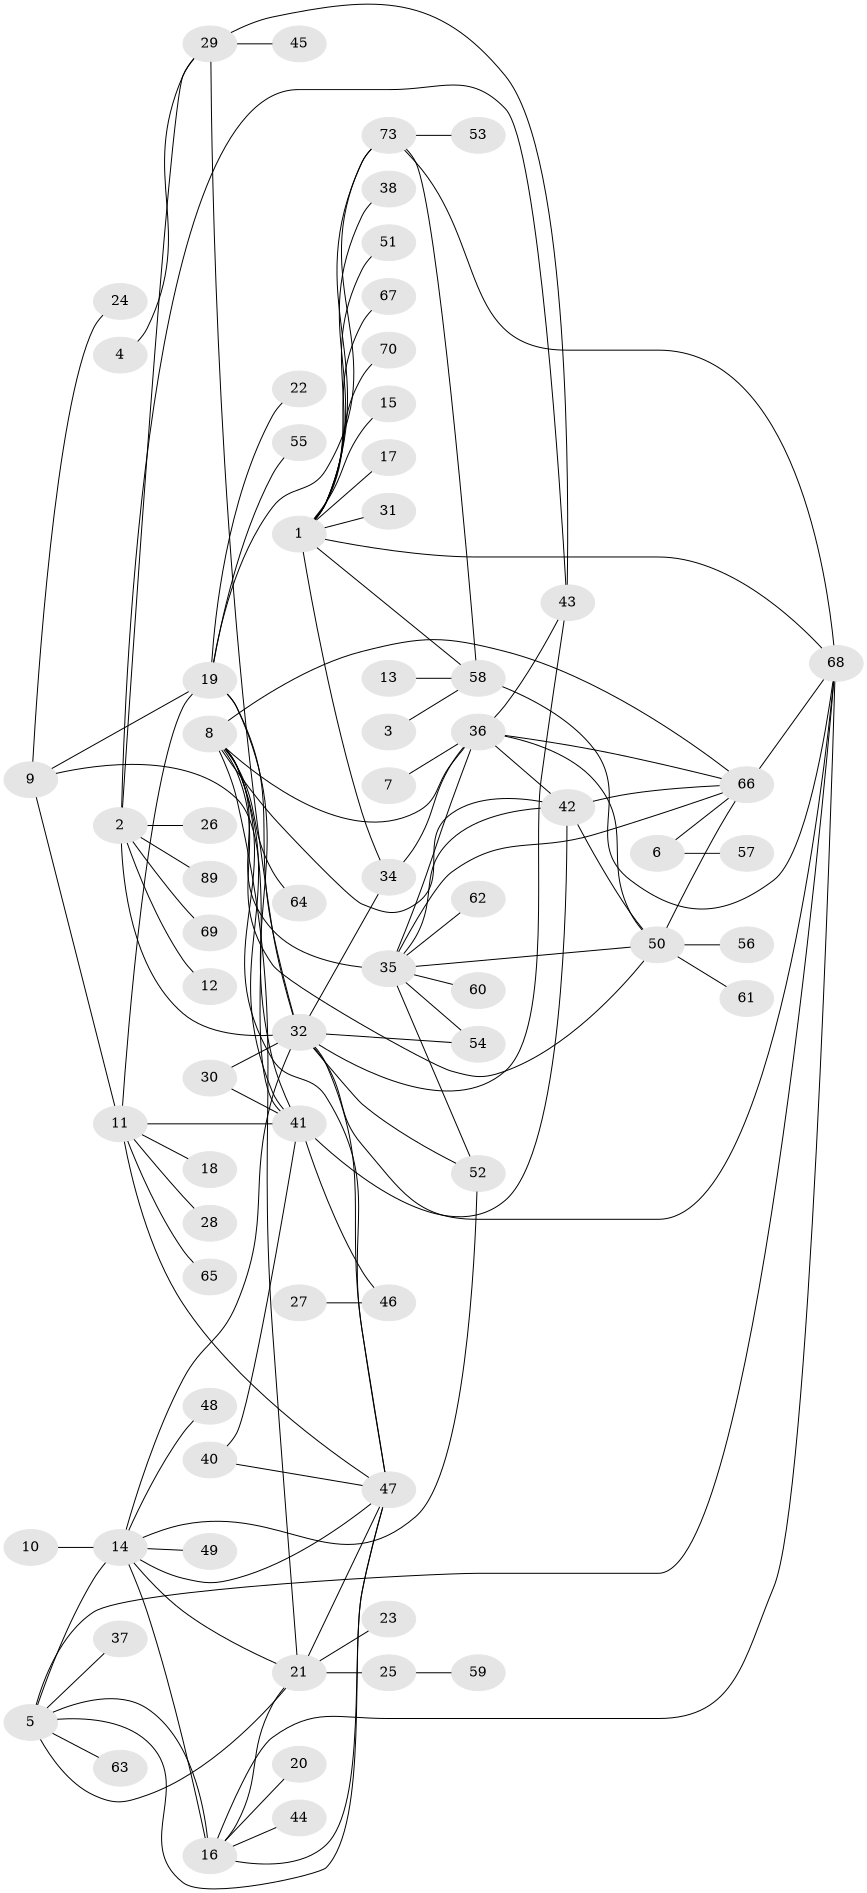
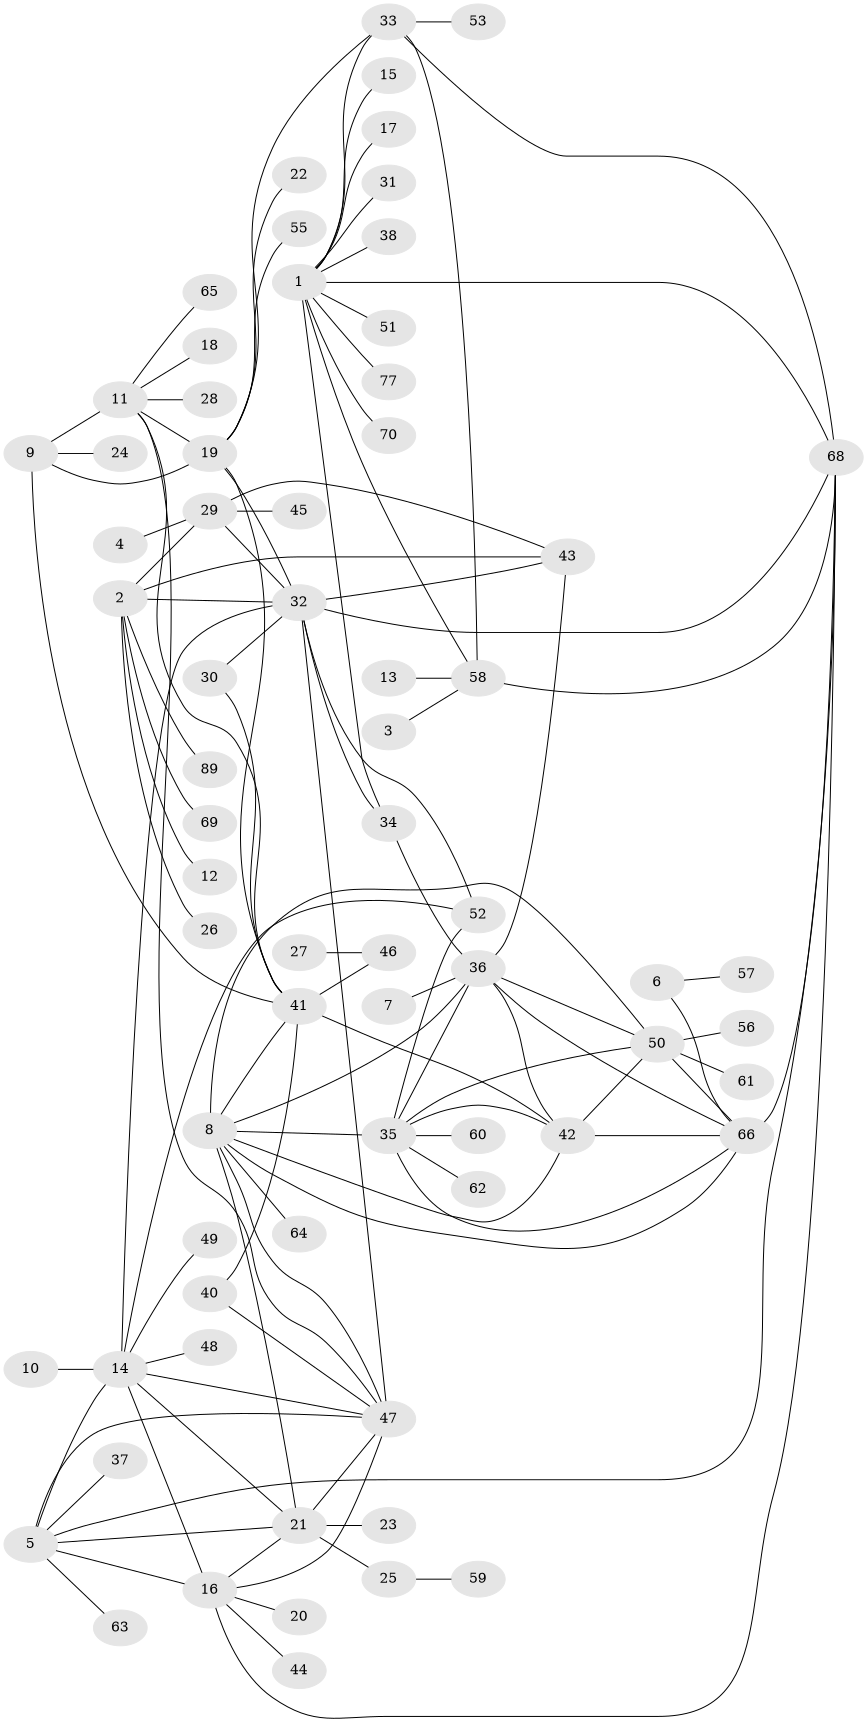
node "73": label "73" -> "33"
node "67": label "67" -> "77"
node "54": removed
